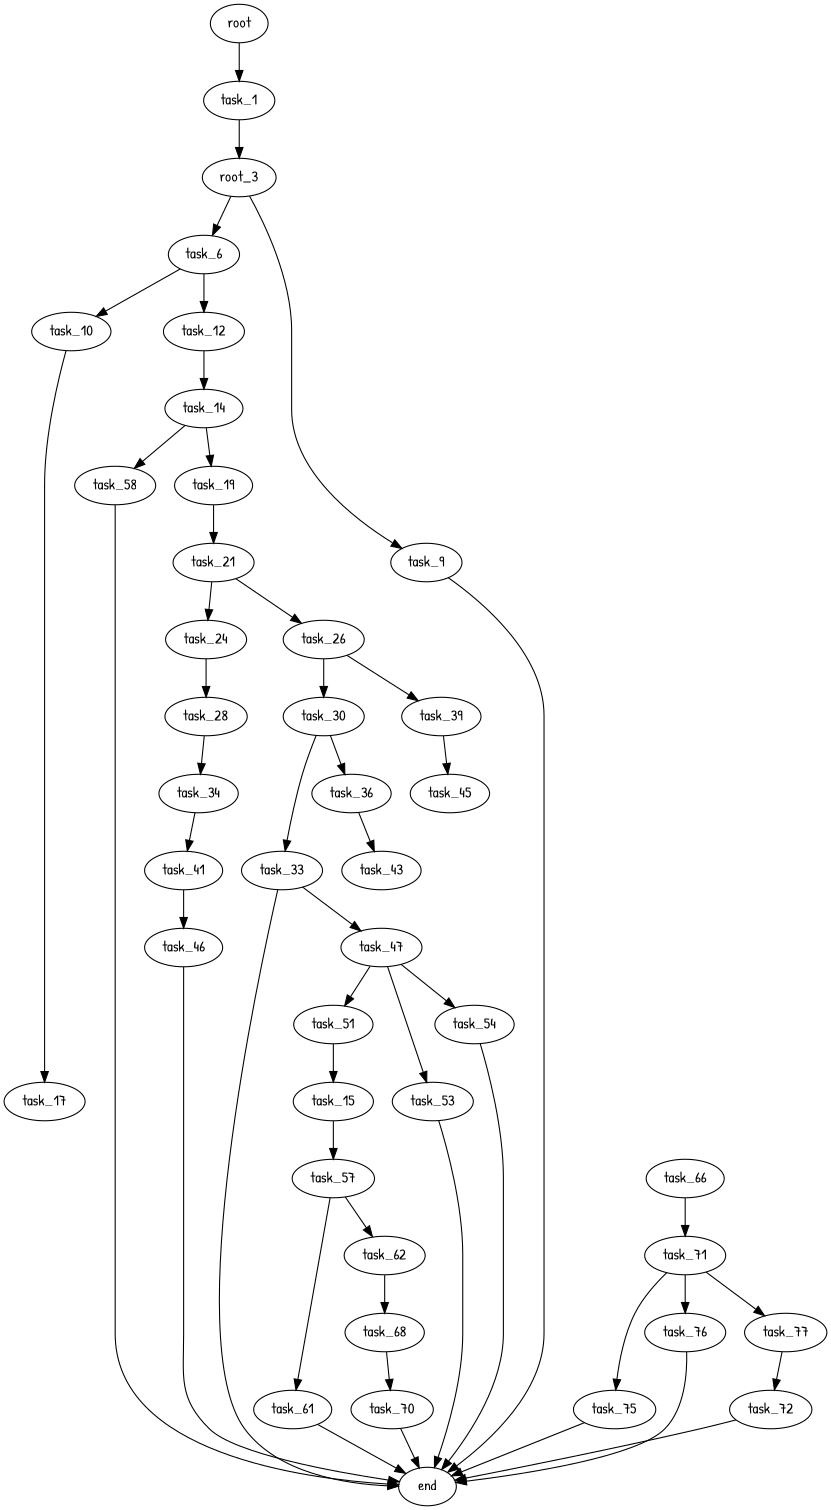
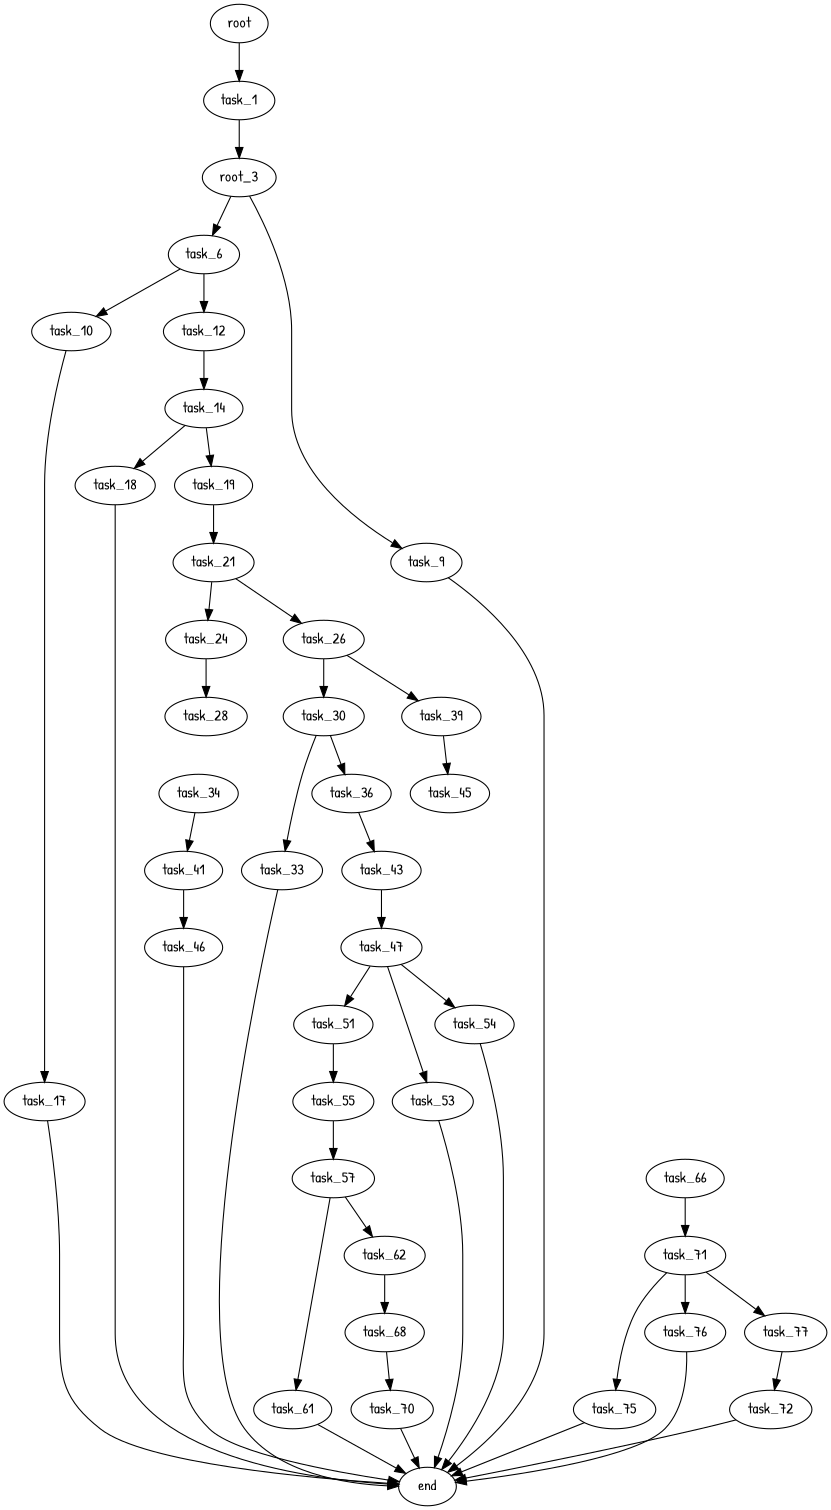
node "task_58": label "task_58" -> "task_18"
edge "task_28" -> "task_34": removed
edge "task_33" -> "task_47": now "task_43" -> "task_47"
node "task_15": label "task_15" -> "task_55"
edge "task_17" -> "end": added
